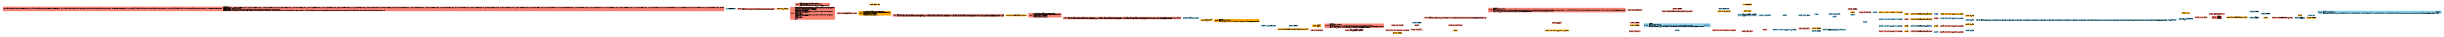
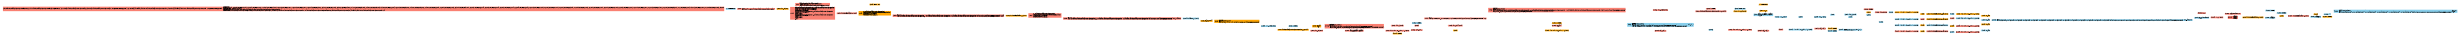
node "93: 0x0208": fillcolor orange -> salmon
node "101: 0x0160": removed
